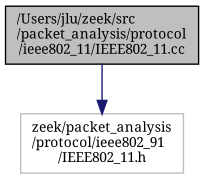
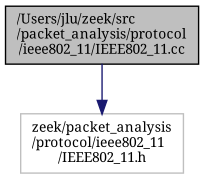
node "zeek/packet_analysis /protocol/ieee802_91 /IEEE802_11.h": label "zeek/packet_analysis /protocol/ieee802_91 /IEEE802_11.h" -> "zeek/packet_analysis /protocol/ieee802_11 /IEEE802_11.h"
